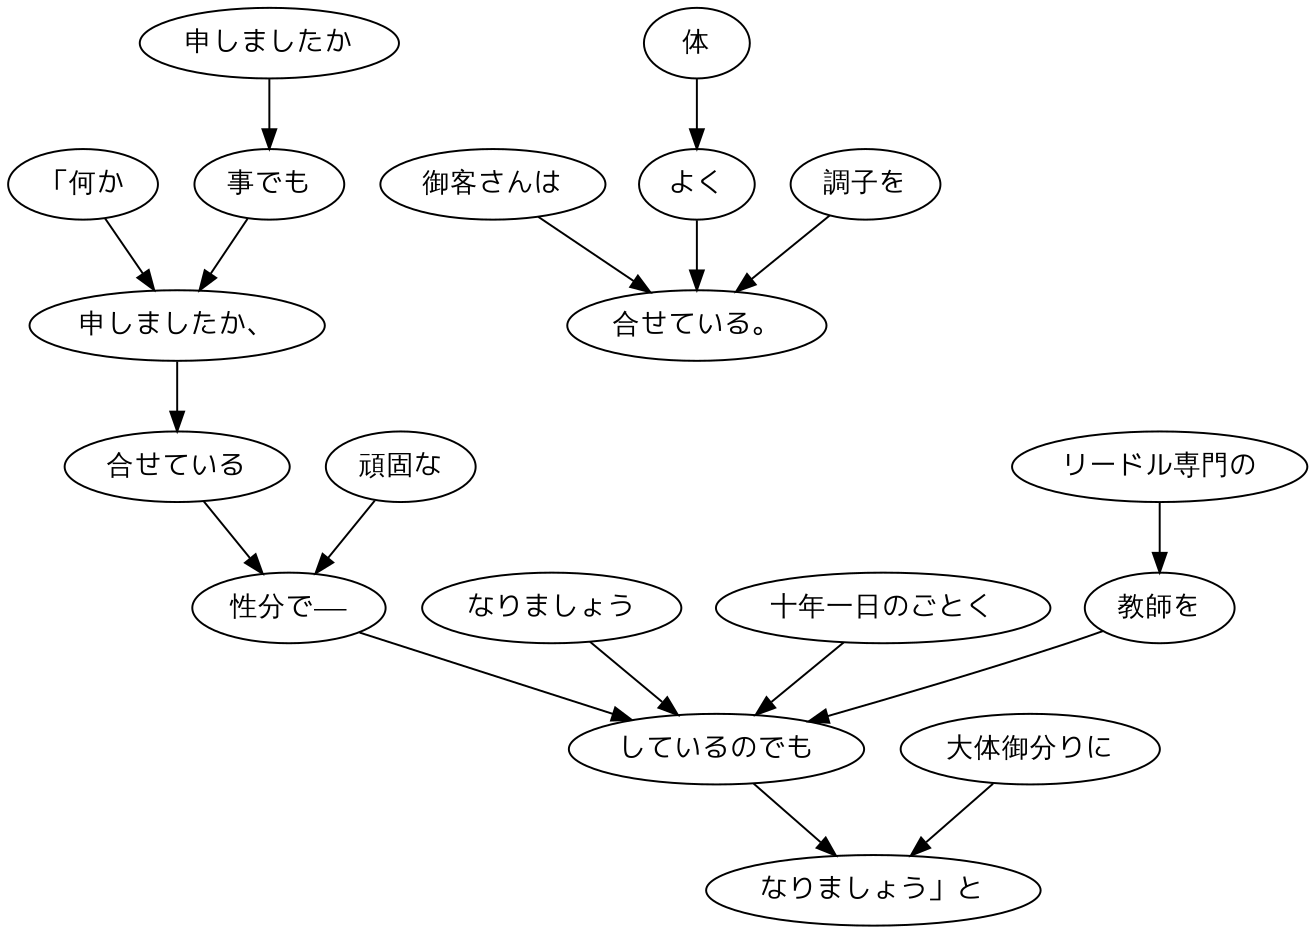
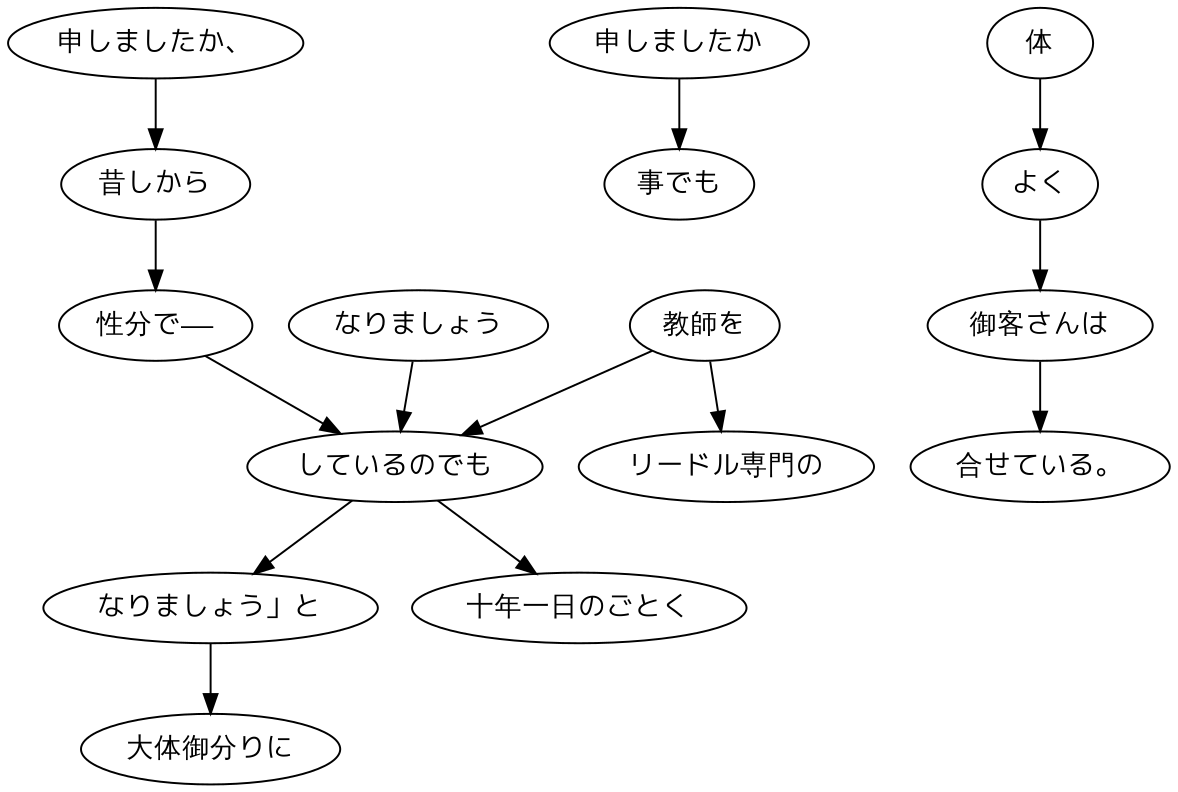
node "「何か": removed
node "調子を": removed
edge "よく" -> "合せている。": now "よく" -> "御客さんは"
edge "事でも" -> "申しましたか、": removed
node "合せている": label "合せている" -> "昔しから"
node "頑固な": removed
edge "リードル専門の" -> "教師を": reversed
edge "十年一日のごとく" -> "しているのでも": reversed
edge "大体御分りに" -> "なりましょう」と": reversed
